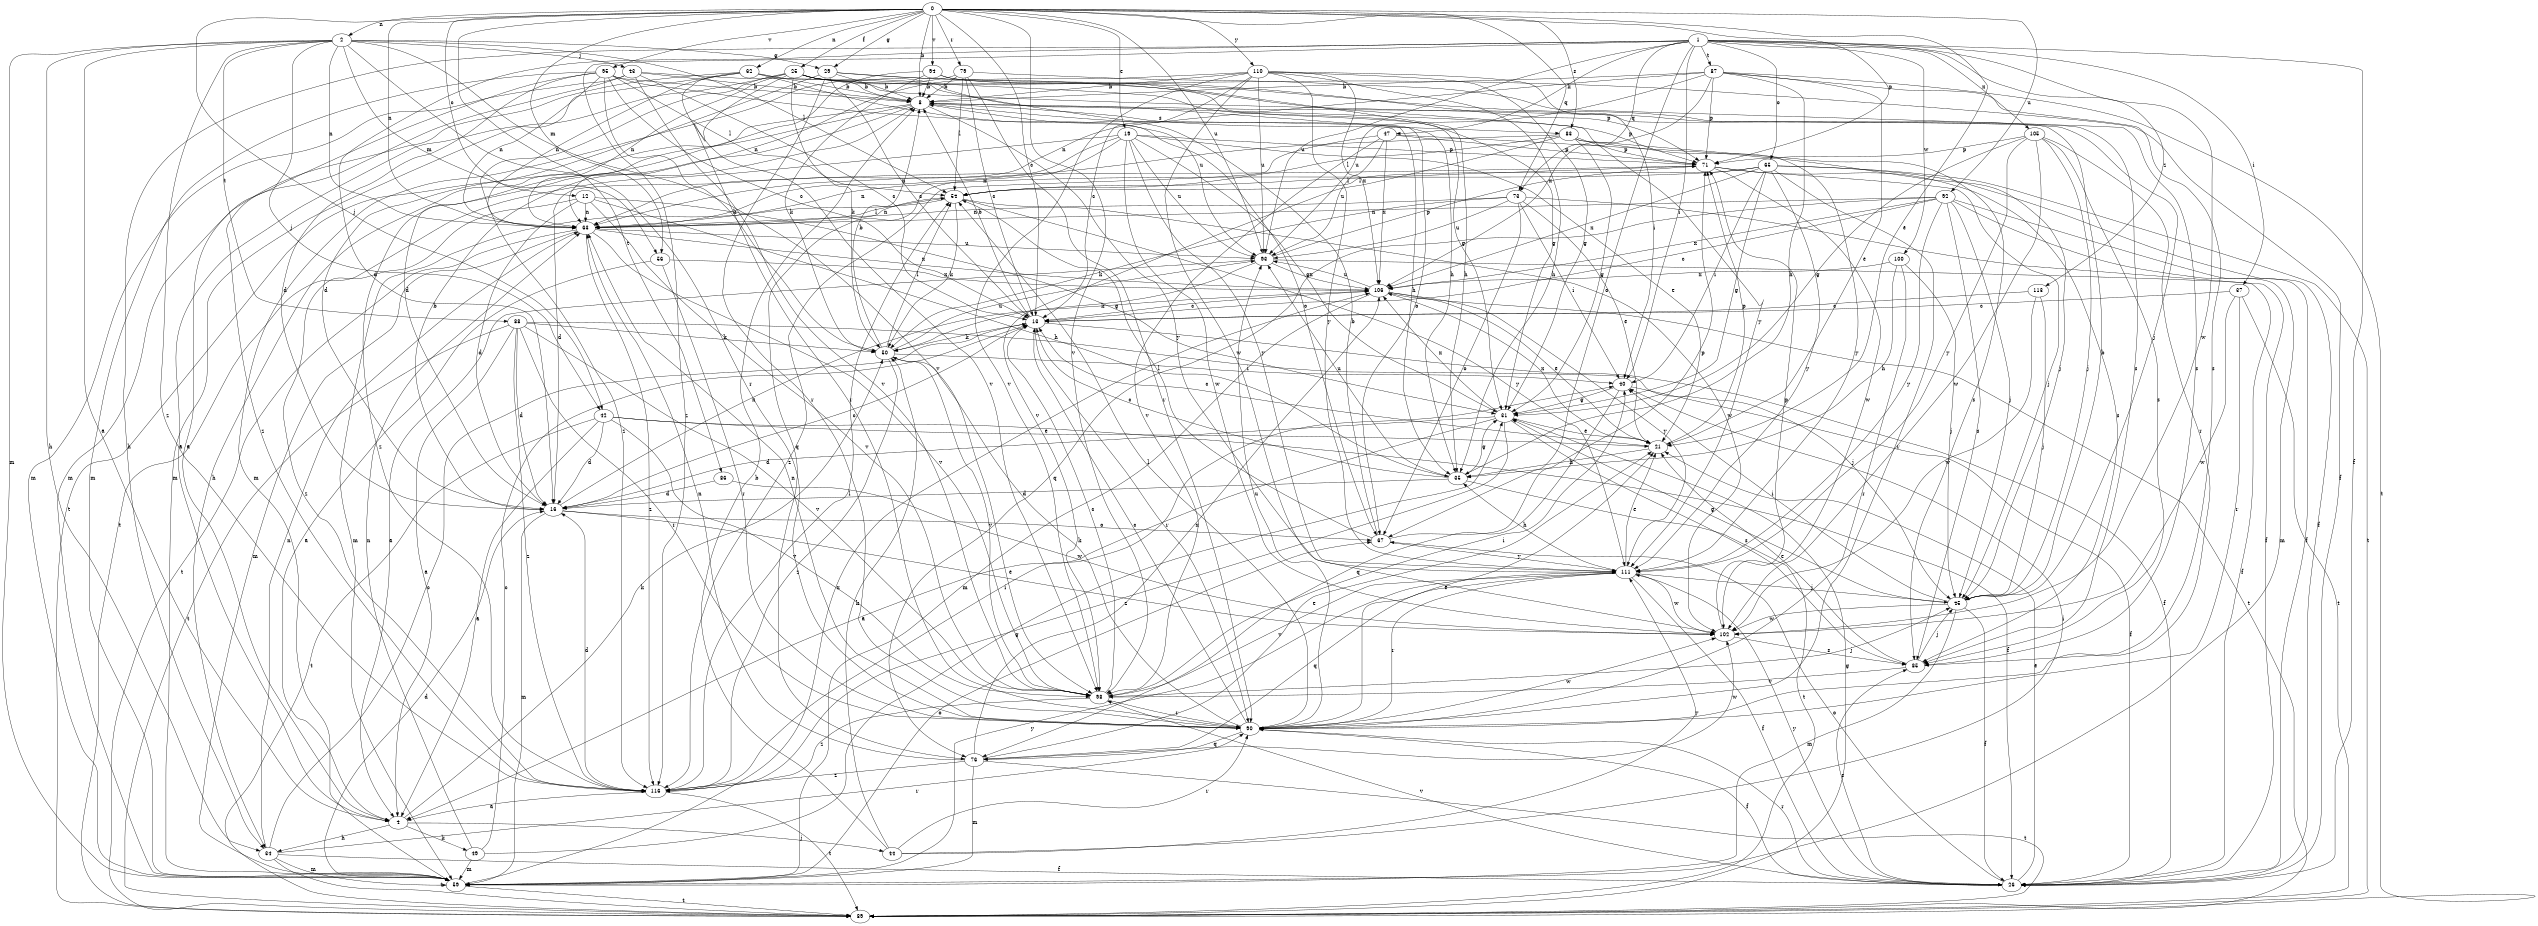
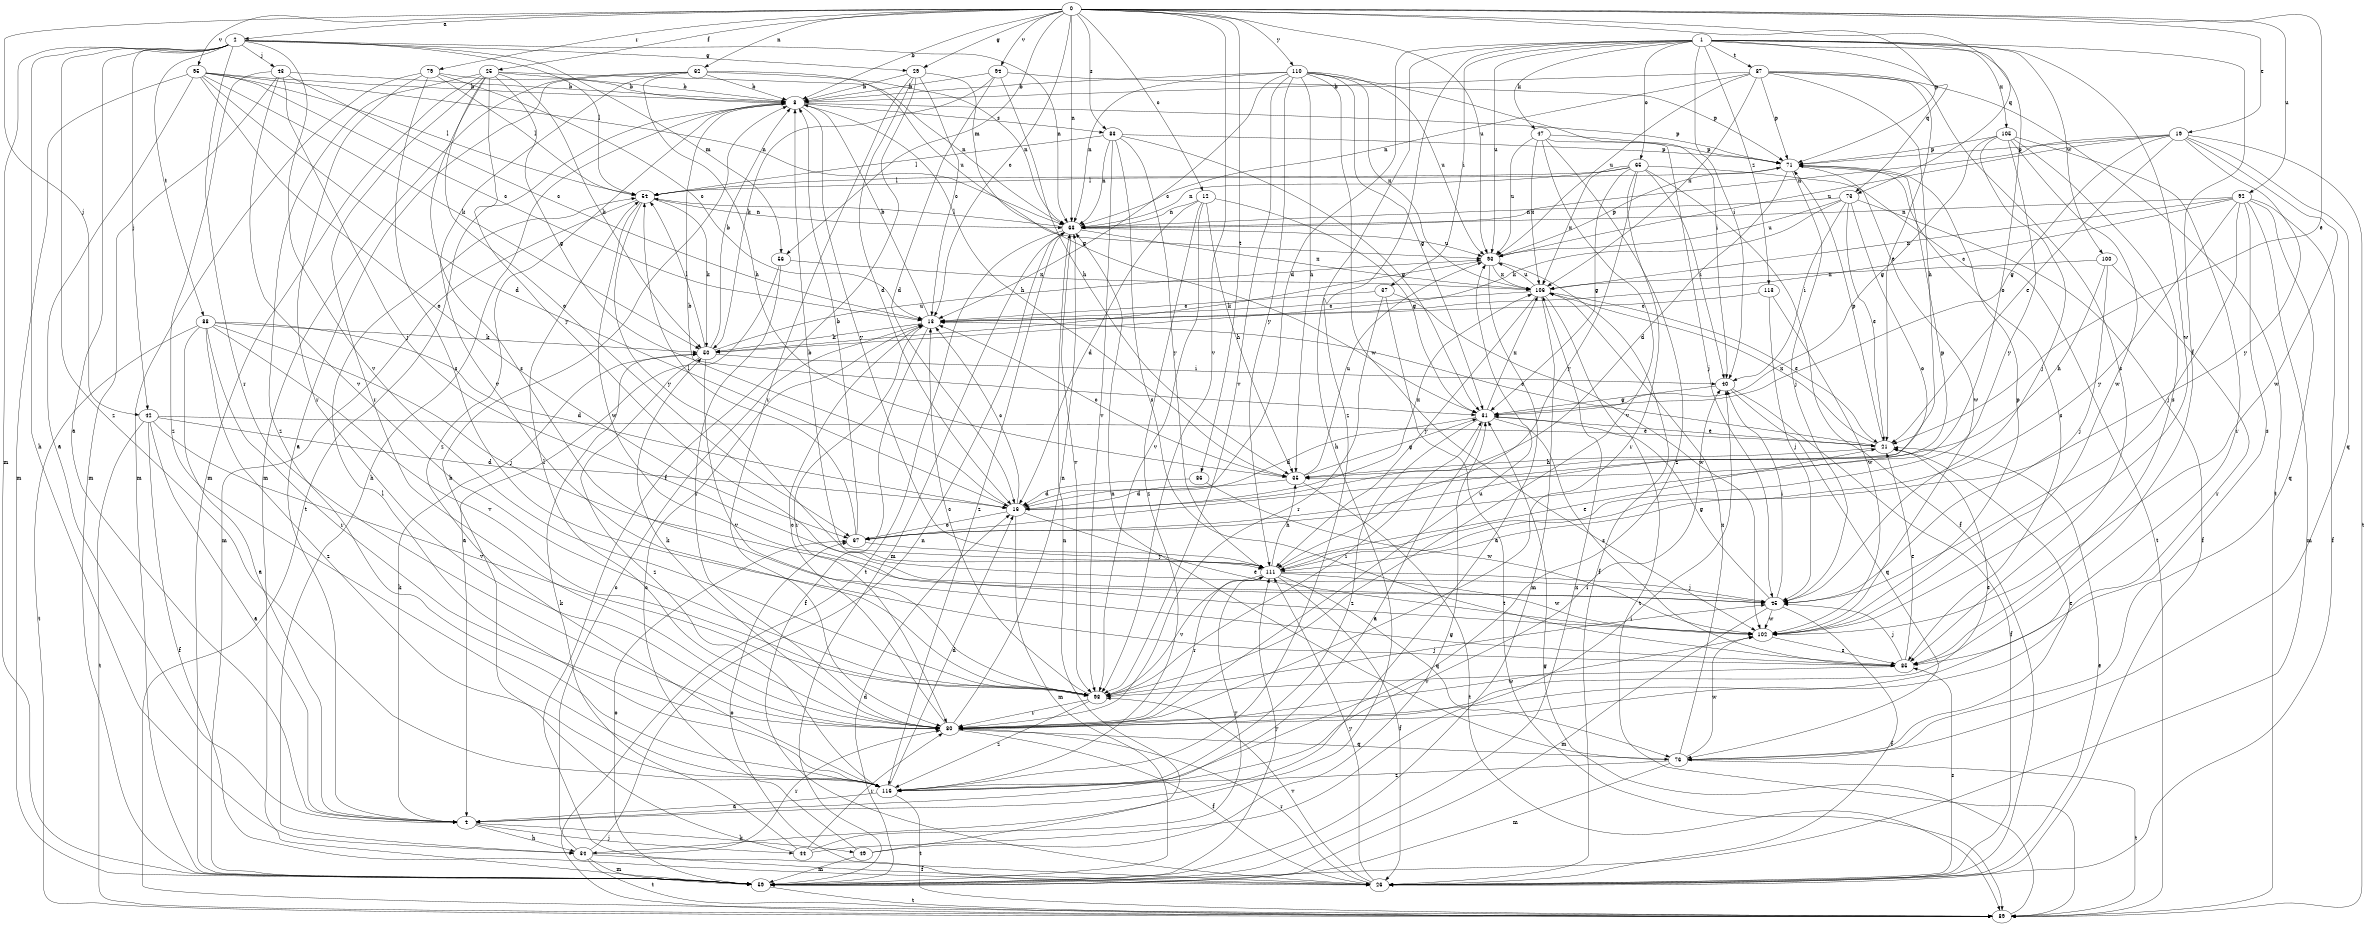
edge "0" -> "2": label "n" -> "a"
edge "1" -> "26": now "1" -> "85"
edge "98" -> "40": now "98" -> "31"
node "90": label "90" -> "80"
